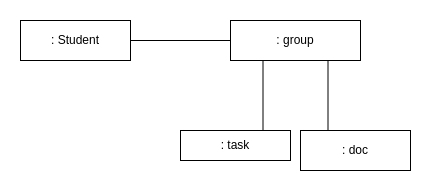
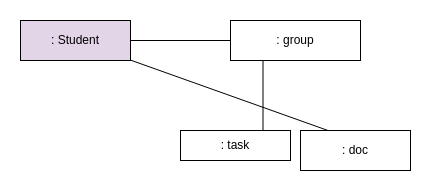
node ": Student": fillcolor #ffffff -> #e1d5e7
edge ": group" -- ": doc": now ": Student" -- ": doc"
